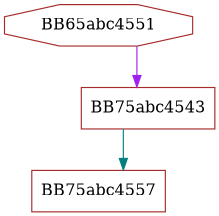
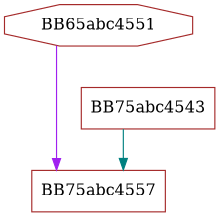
edge "BB65abc4551" -> "BB75abc4543": now "BB65abc4551" -> "BB75abc4557"
